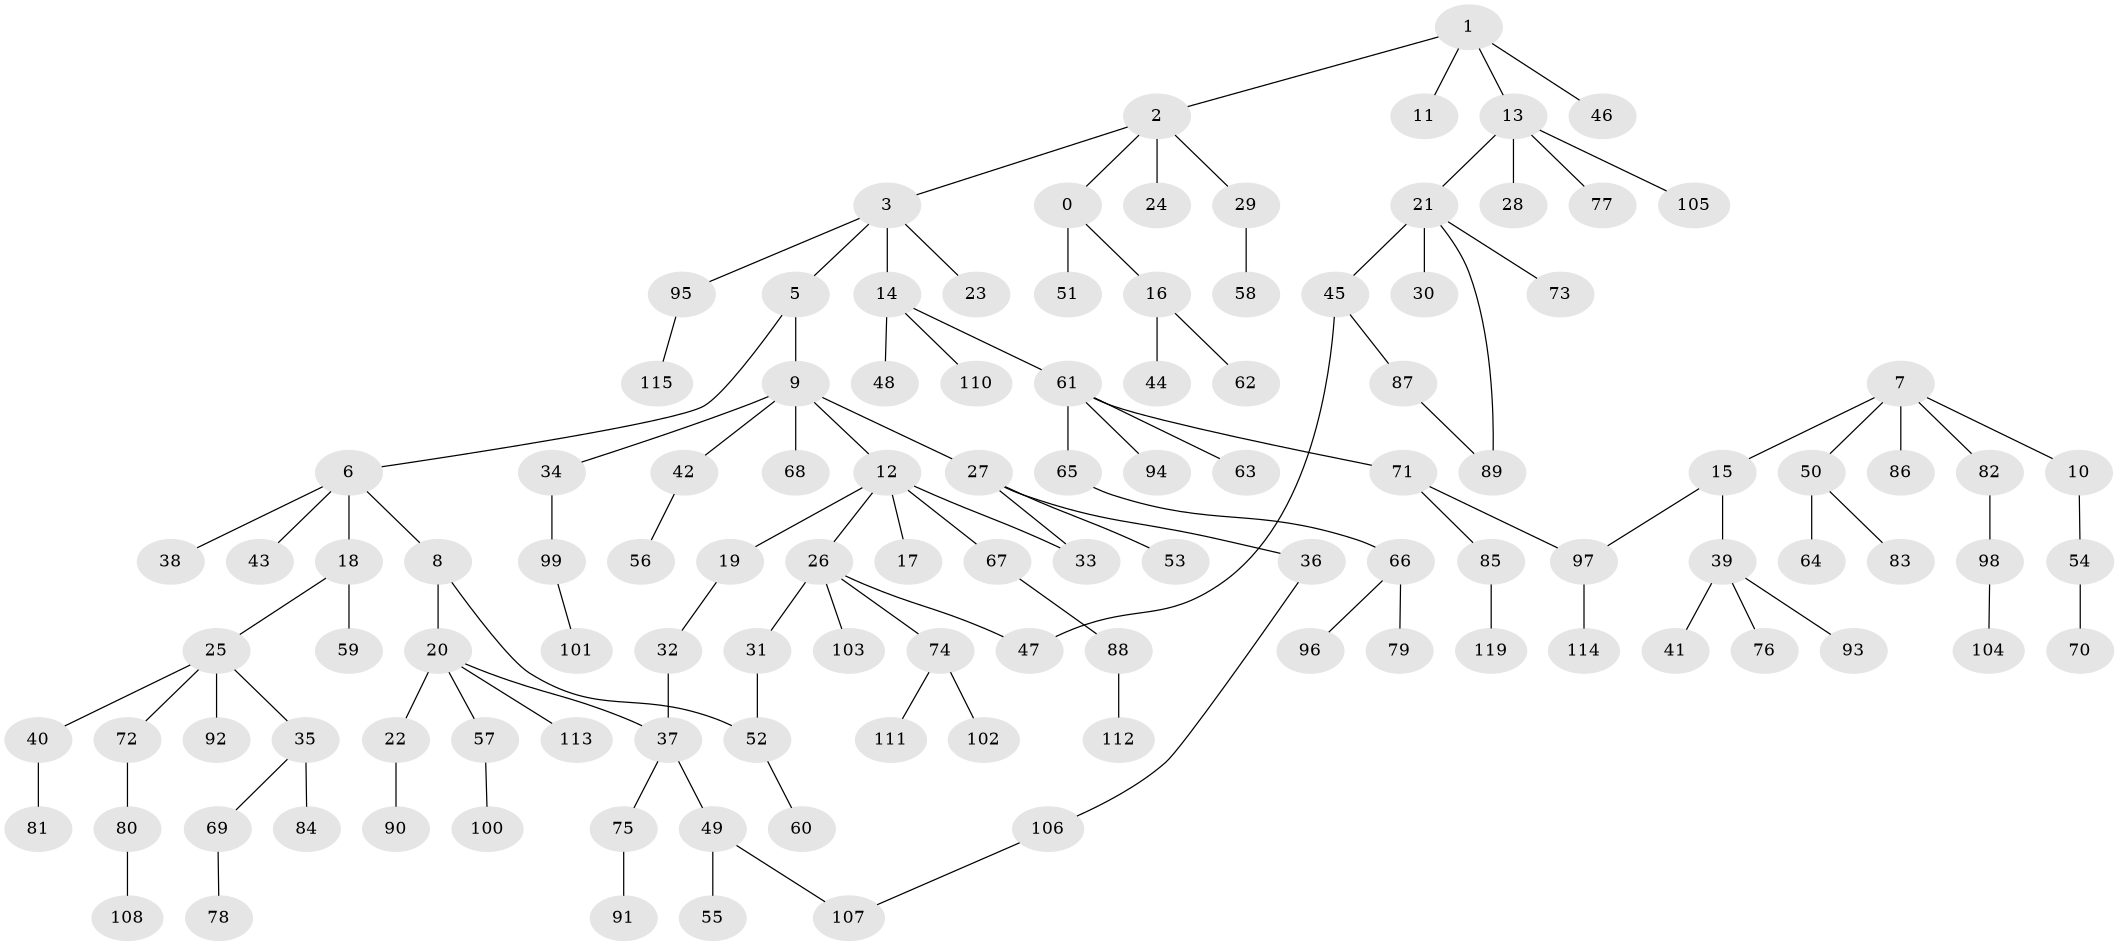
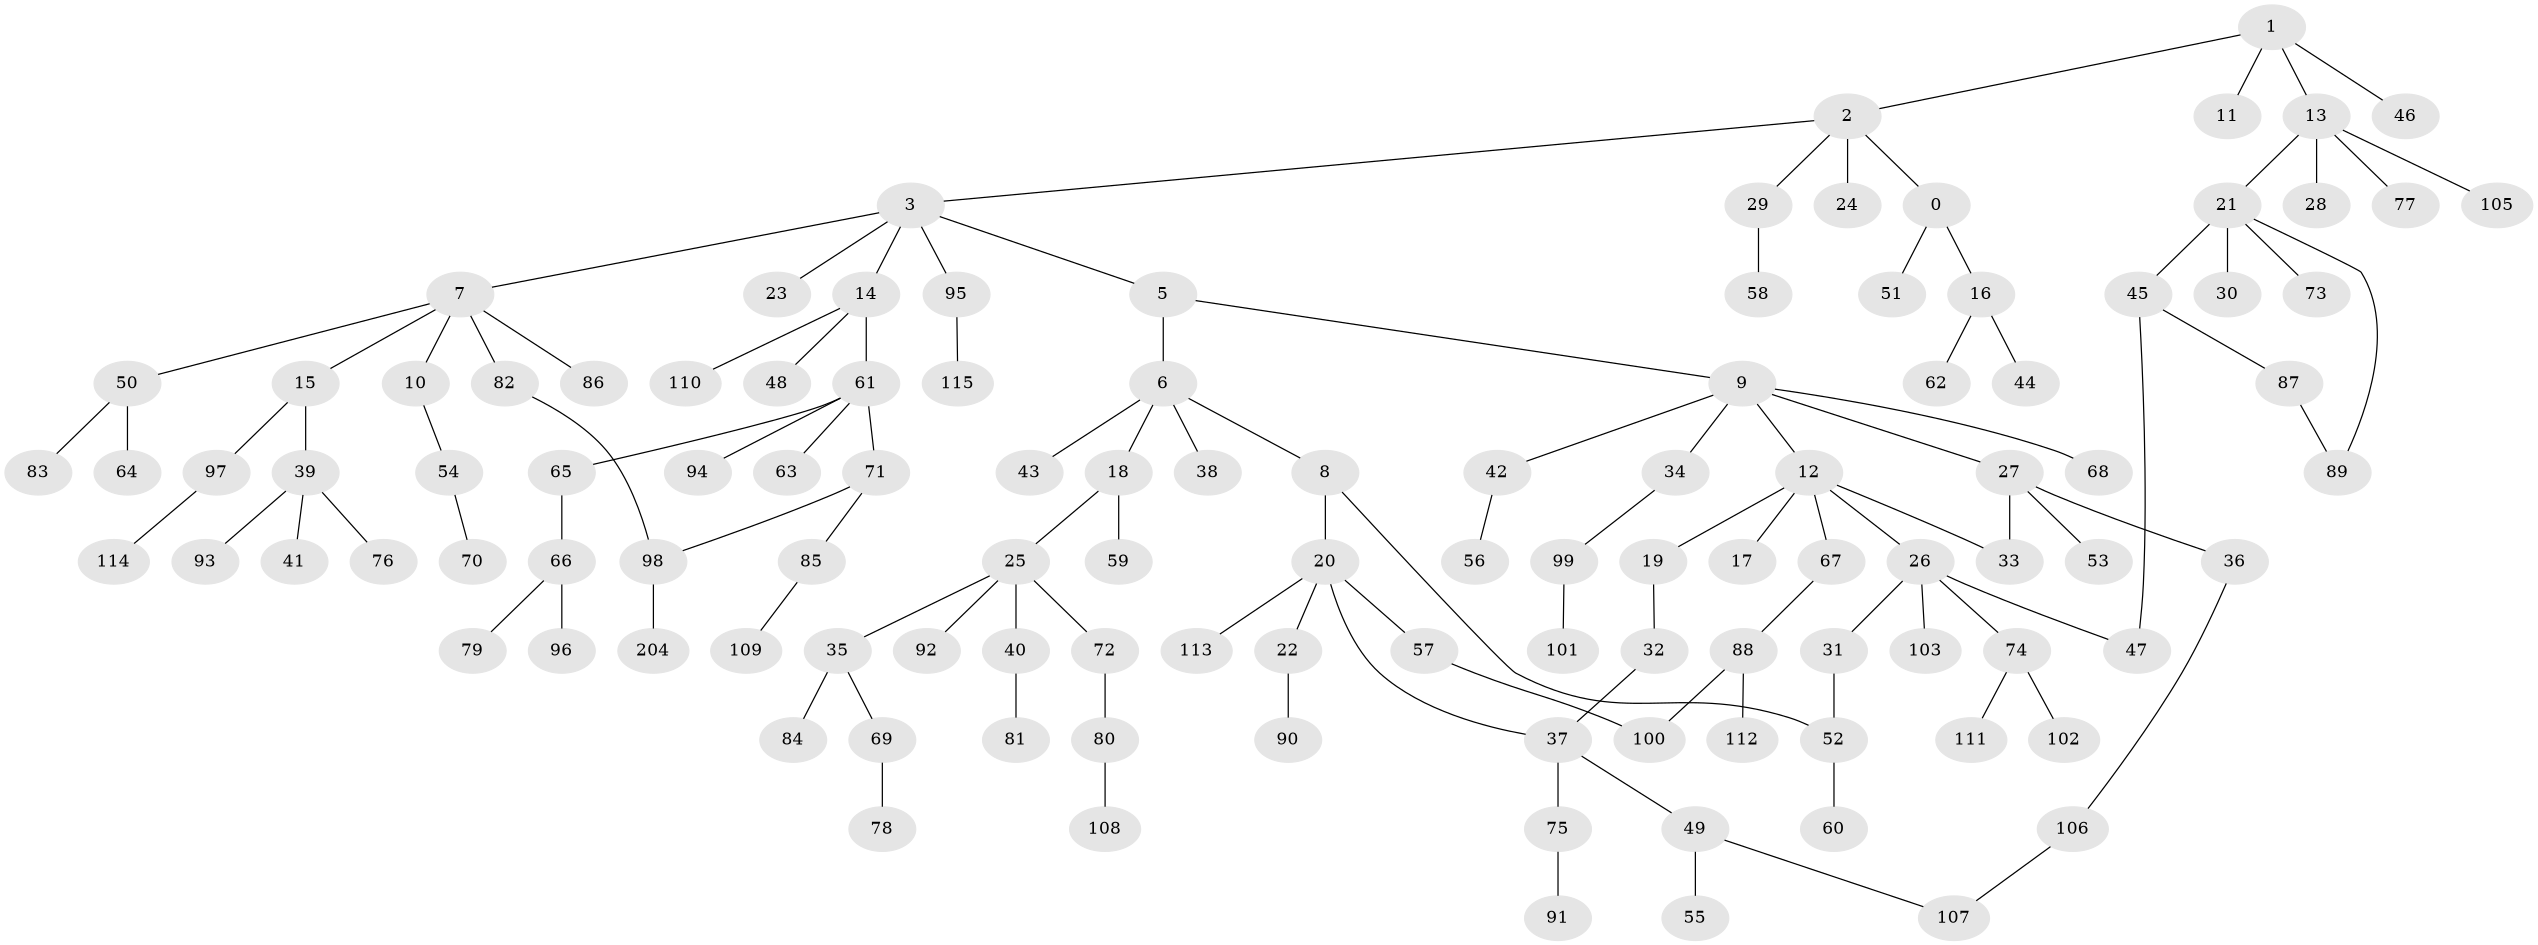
edge "3" -- "7": added
edge "71" -- "97": now "71" -- "98"
node "119": label "119" -> "109"
node "104": label "104" -> "204"
edge "88" -- "100": added
